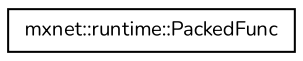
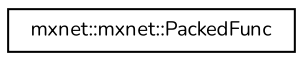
node "mxnet::runtime::PackedFunc": label "mxnet::runtime::PackedFunc" -> "mxnet::mxnet::PackedFunc"
